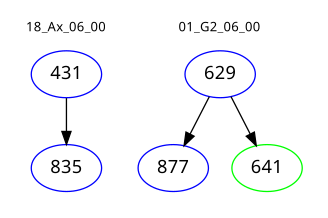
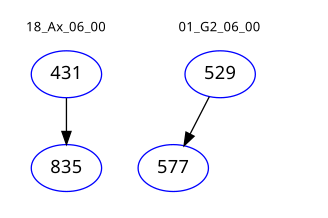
node "629": label "629" -> "529"
node "877": label "877" -> "577"
node "641": removed
